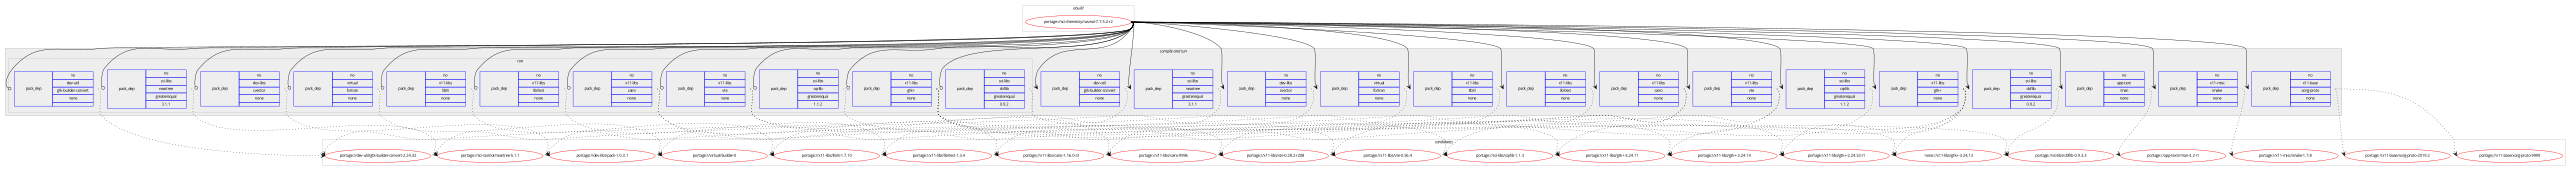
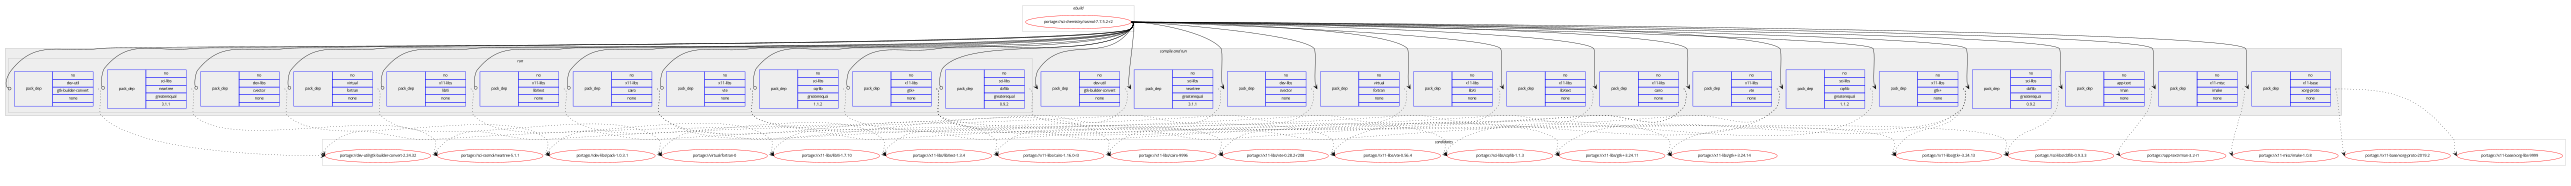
node "portage://virtual/builder-0": label "portage://virtual/builder-0" -> "portage://virtual/fortran-0"
node "portage://x11-libs/gtk+-2.24.32-r1": removed
node "none://x11-libs/gtk+-3.24.13": label "none://x11-libs/gtk+-3.24.13" -> "portage://x11-libs/gtk+-3.24.13"
node "portage://x11-misc/imake-1.7.8": label "portage://x11-misc/imake-1.7.8" -> "portage://x11-misc/imake-1.0.8"
node "portage://x11-base/xorg-proto-9999": label "portage://x11-base/xorg-proto-9999" -> "portage://x11-base/xorg-libs-9999"
